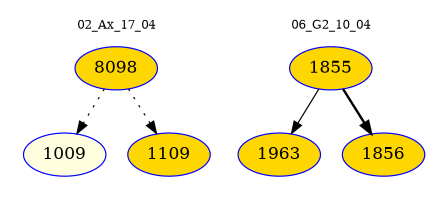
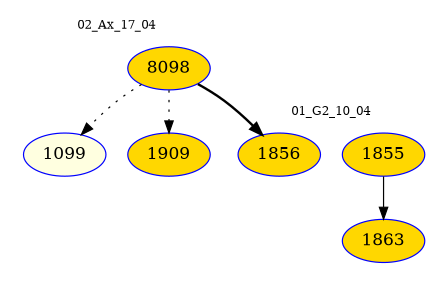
cluster "06_G2_10_04": label "06_G2_10_04" -> "01_G2_10_04"
edge "1855" -> "1856": now "8098" -> "1856"
node "1009": label "1009" -> "1099"
node "1109": label "1109" -> "1909"
node "1963": label "1963" -> "1863"
